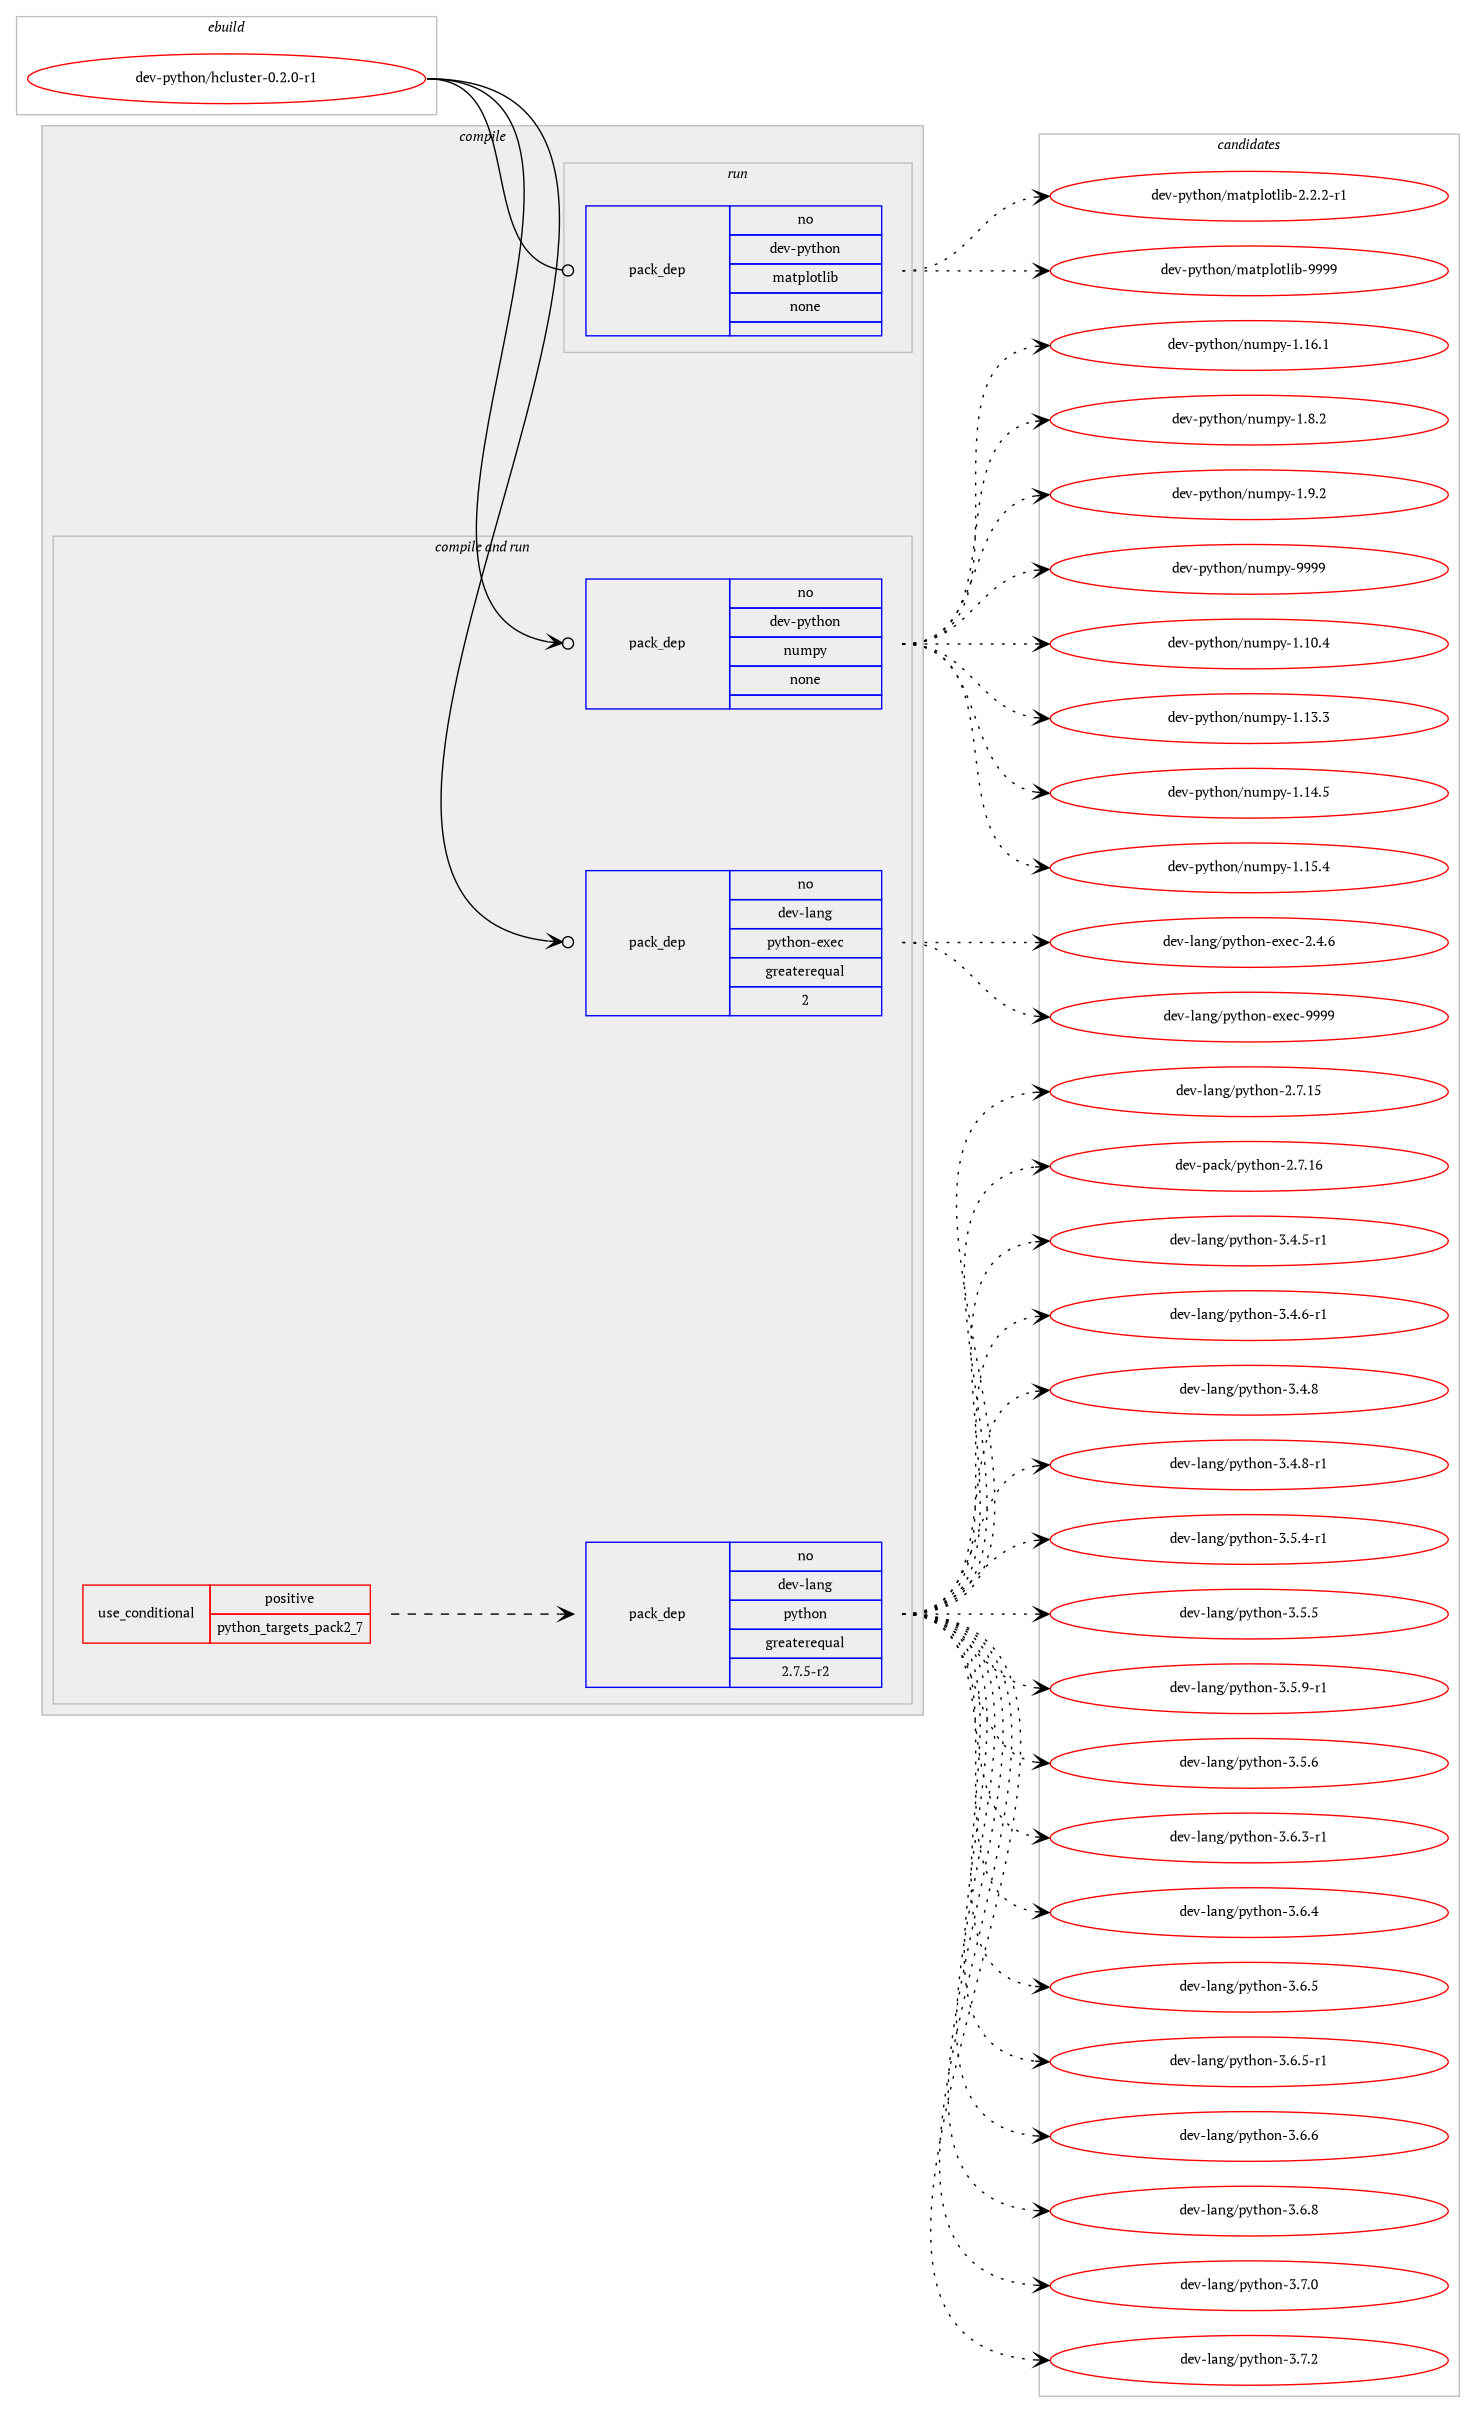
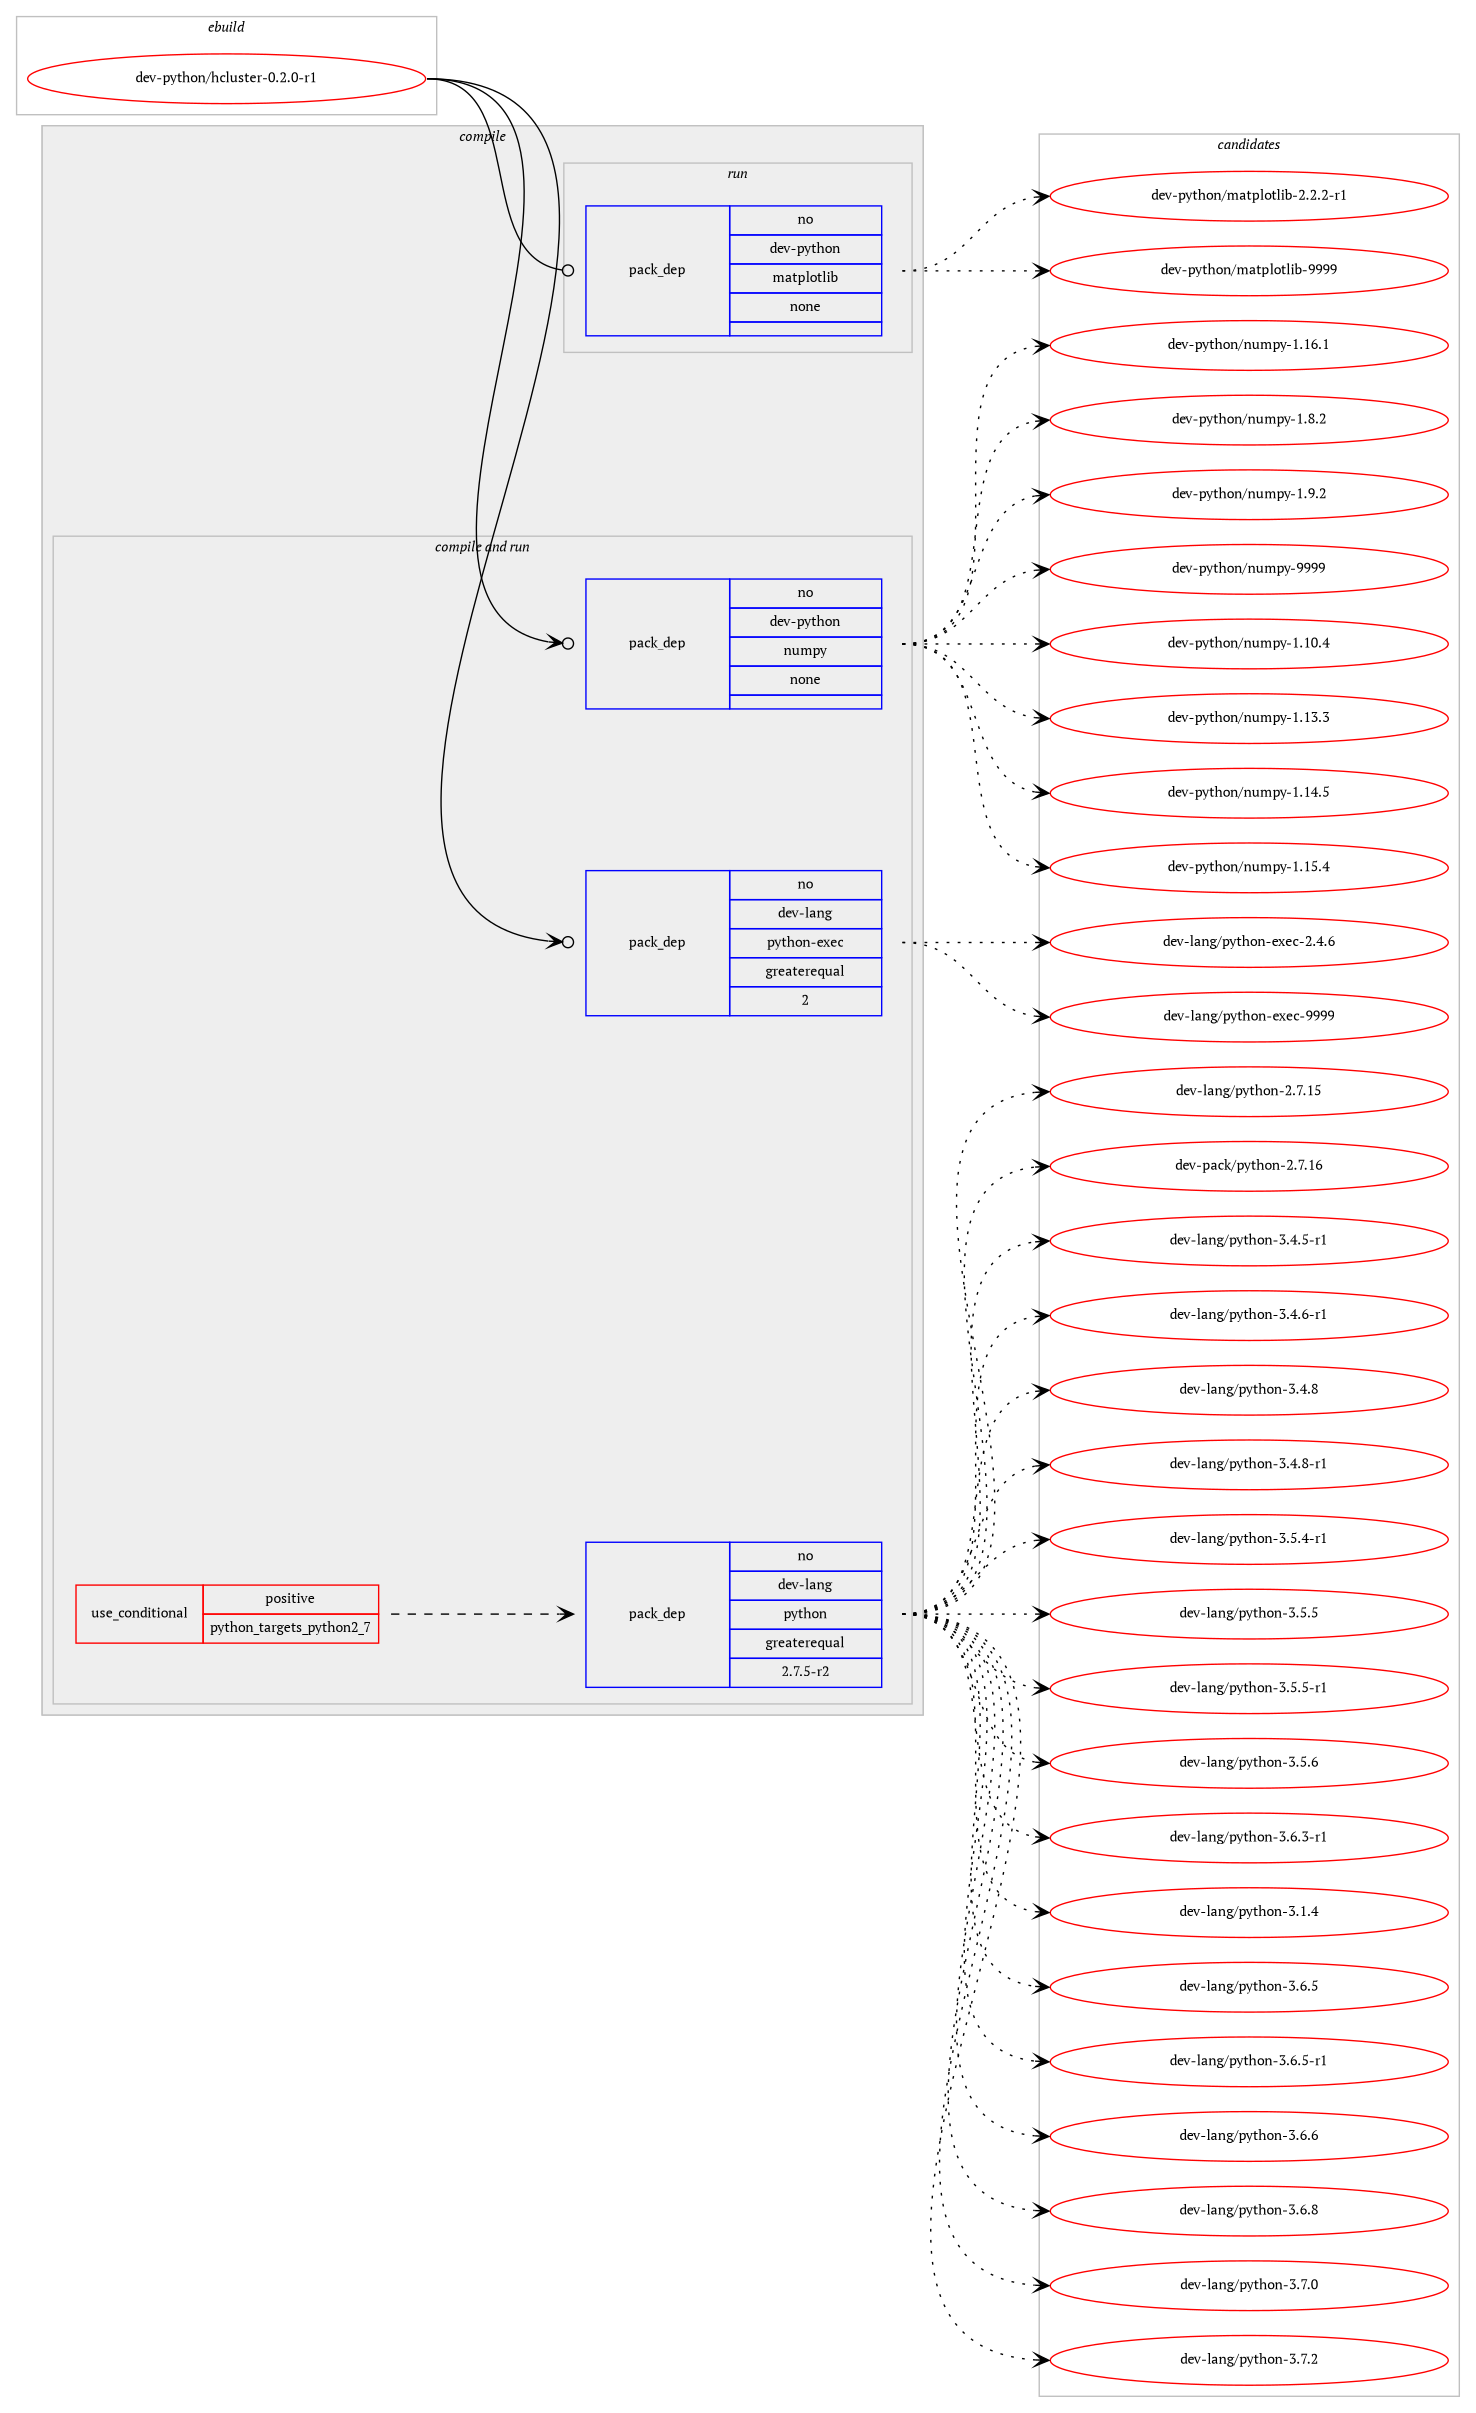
node "use_conditional": text "python_targets_pack2_7" -> "python_targets_python2_7"
node "dev-lang/python-3.5.9-r1": label "dev-lang/python-3.5.9-r1" -> "dev-lang/python-3.5.5-r1"
node "dev-lang/python-3.6.4": label "dev-lang/python-3.6.4" -> "dev-lang/python-3.1.4"
